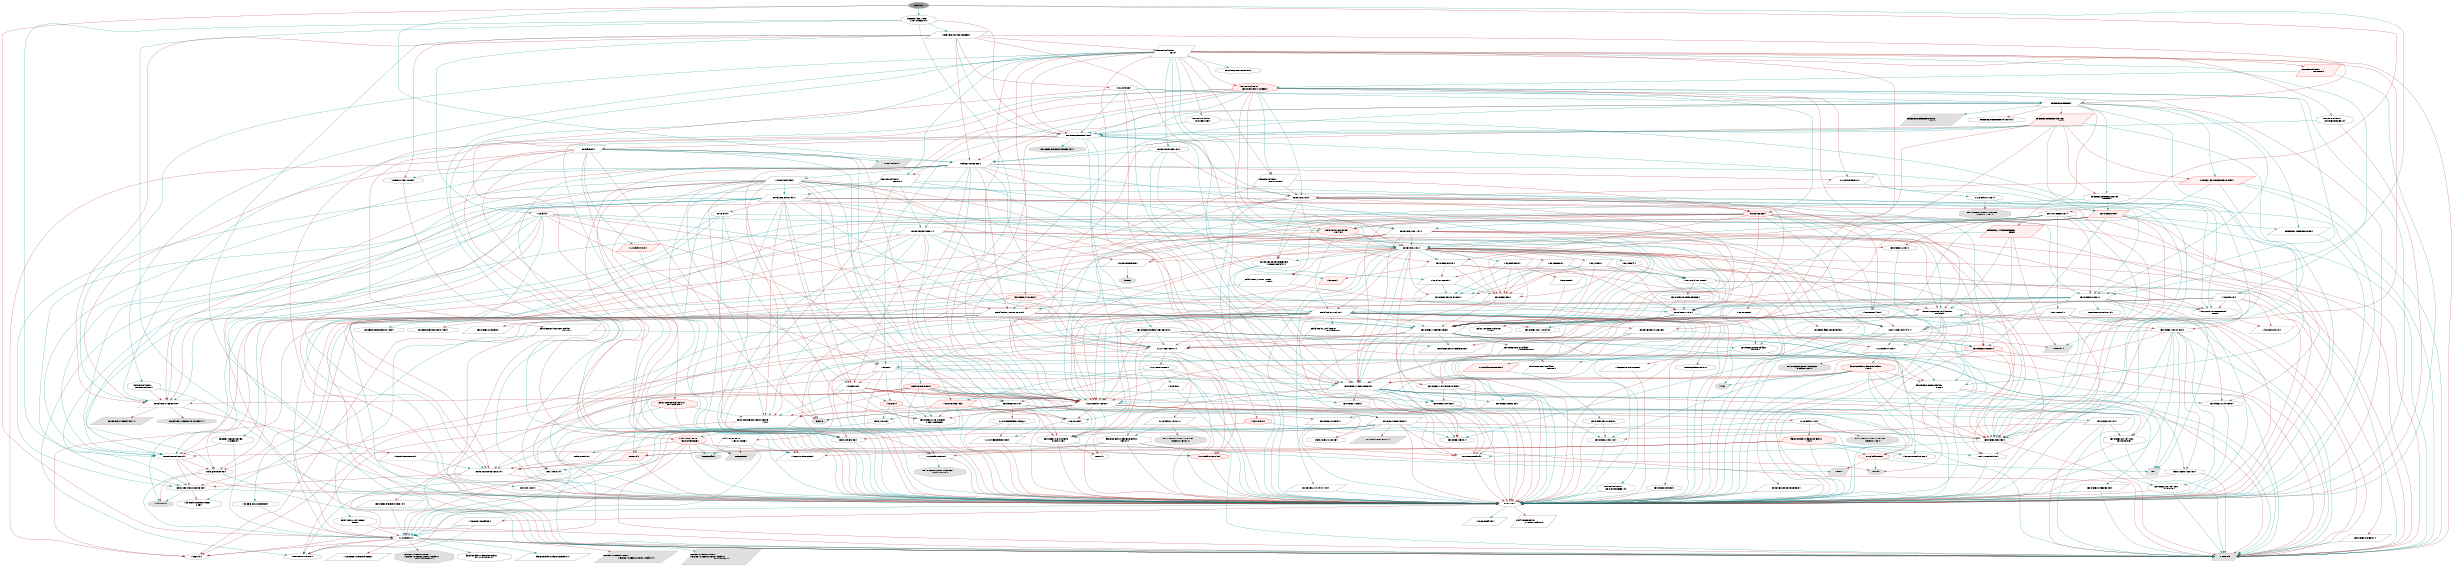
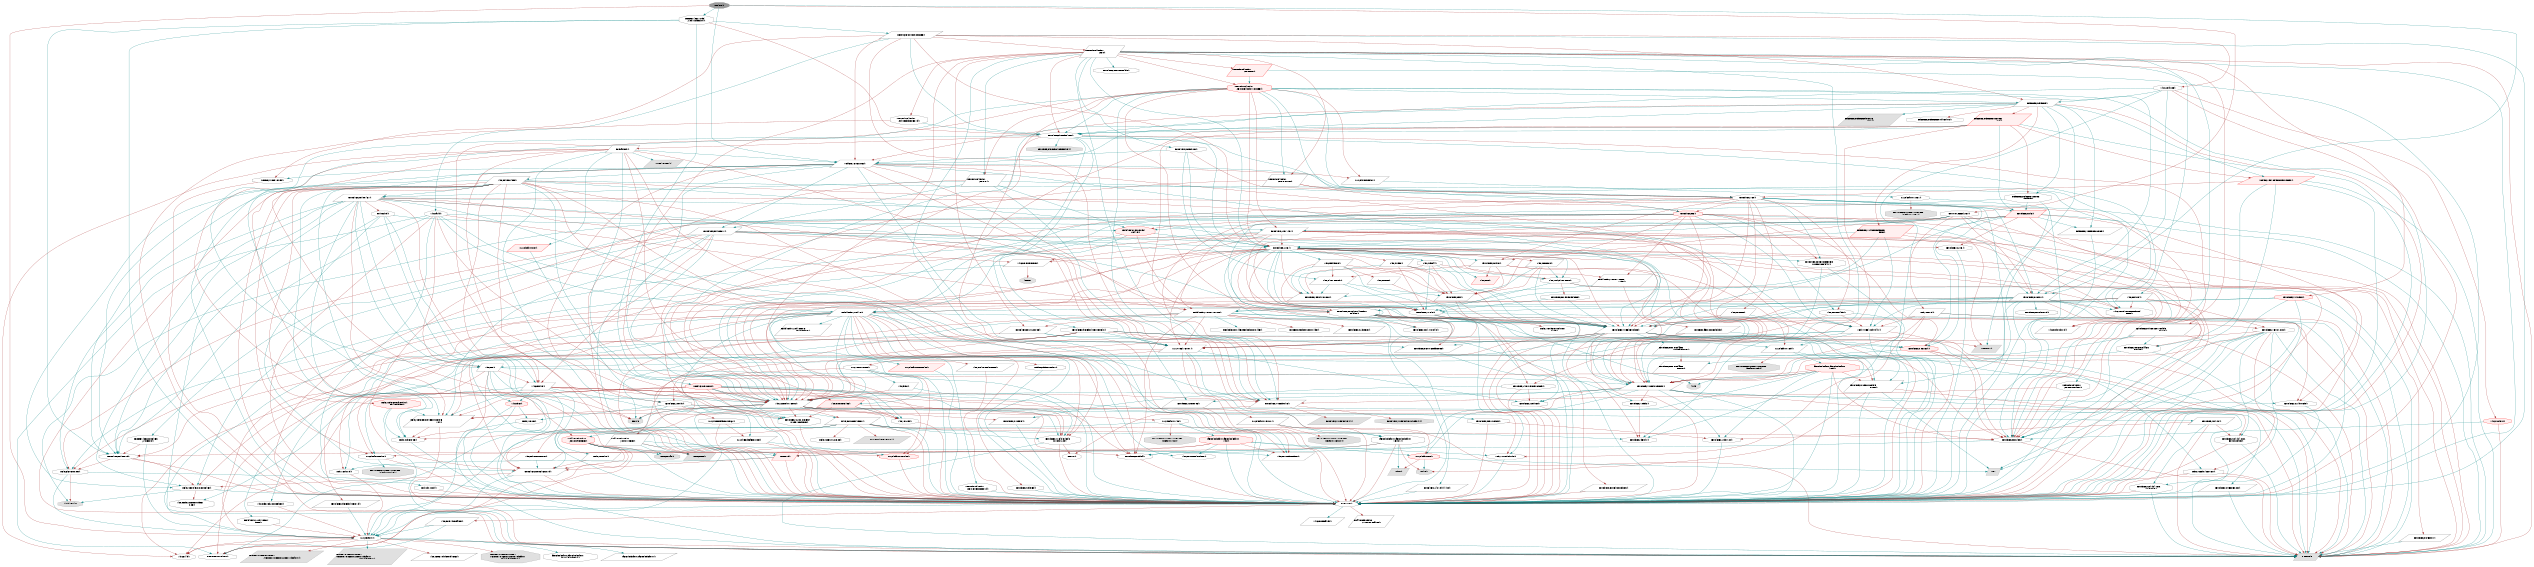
node "Internationalization /CulturePointer.h": removed
edge "Containers/ArrayView.h" -> "Traits/ElementType.h": color brown -> teal
edge "Serialization/Structured Archive.h" -> "Misc/Build.h": removed
node "Concepts/StaticClassProvider.h": label "Concepts/StaticClassProvider.h" -> "StaticClassProvider/StaticClassProvider.h"
